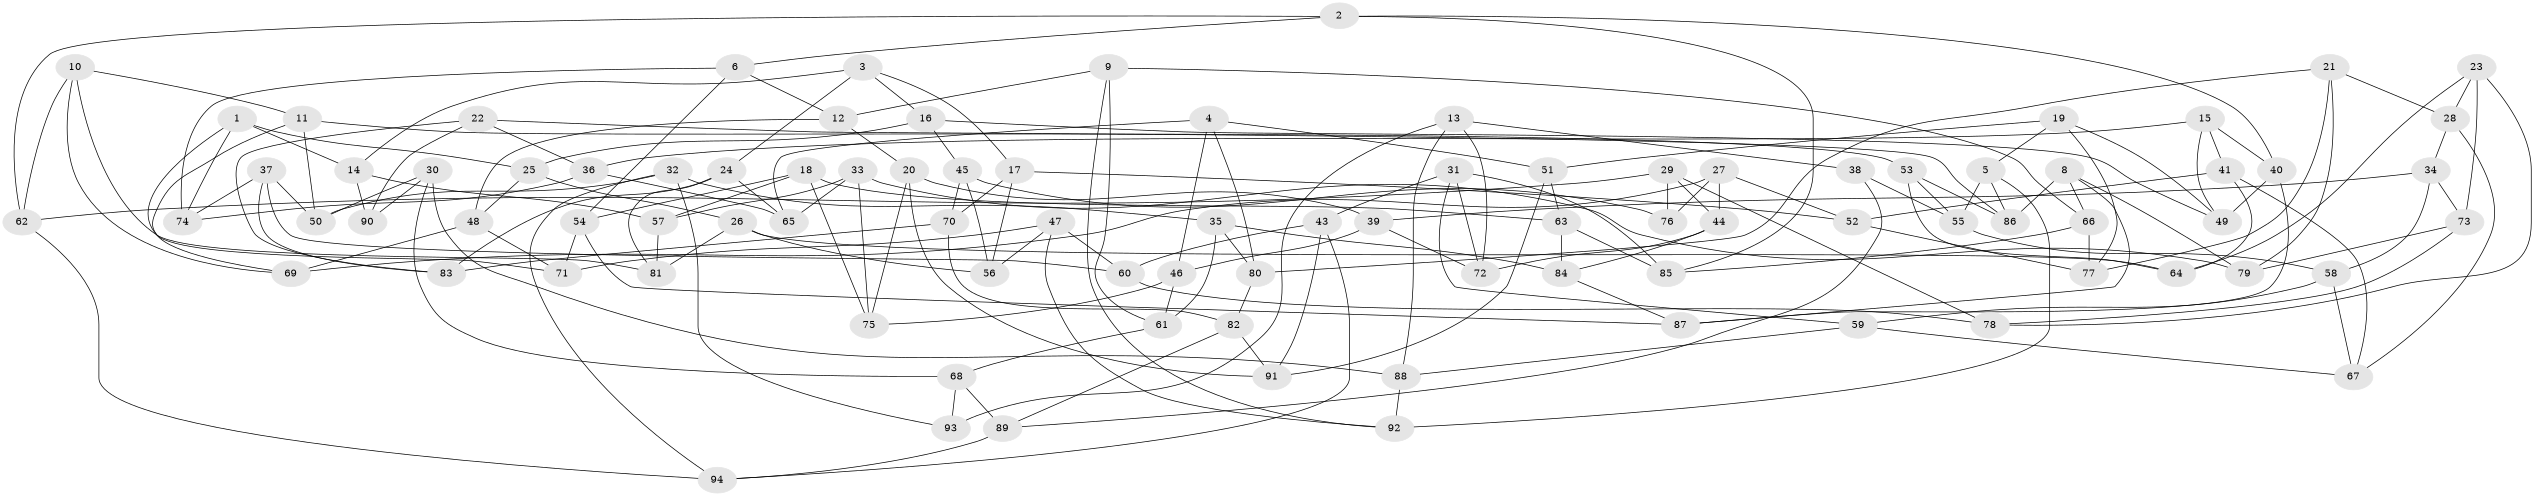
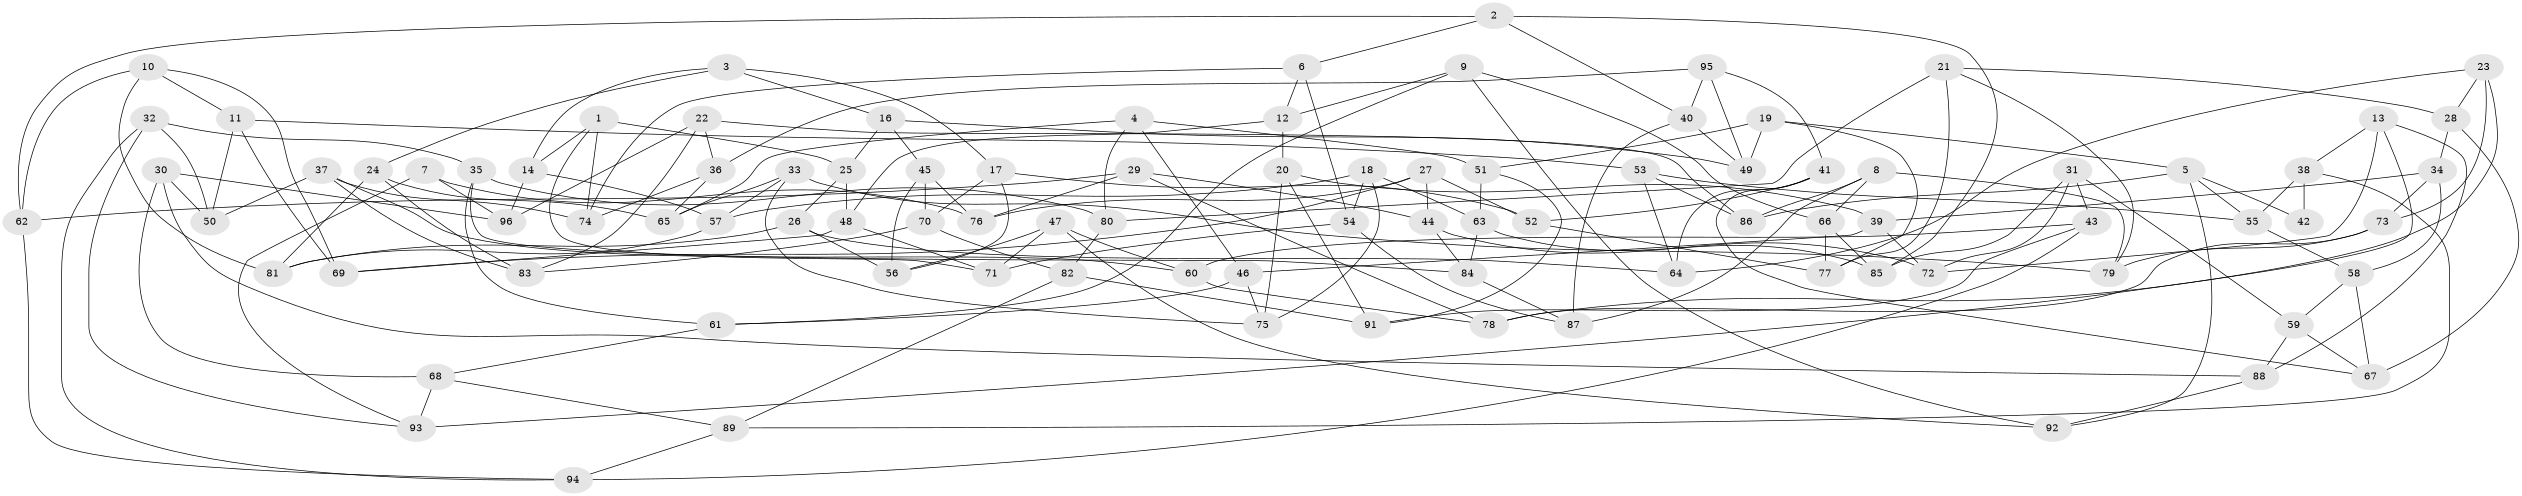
node "15": label "15" -> "95"
node "7": added
node "90": label "90" -> "96"
node "42": added
